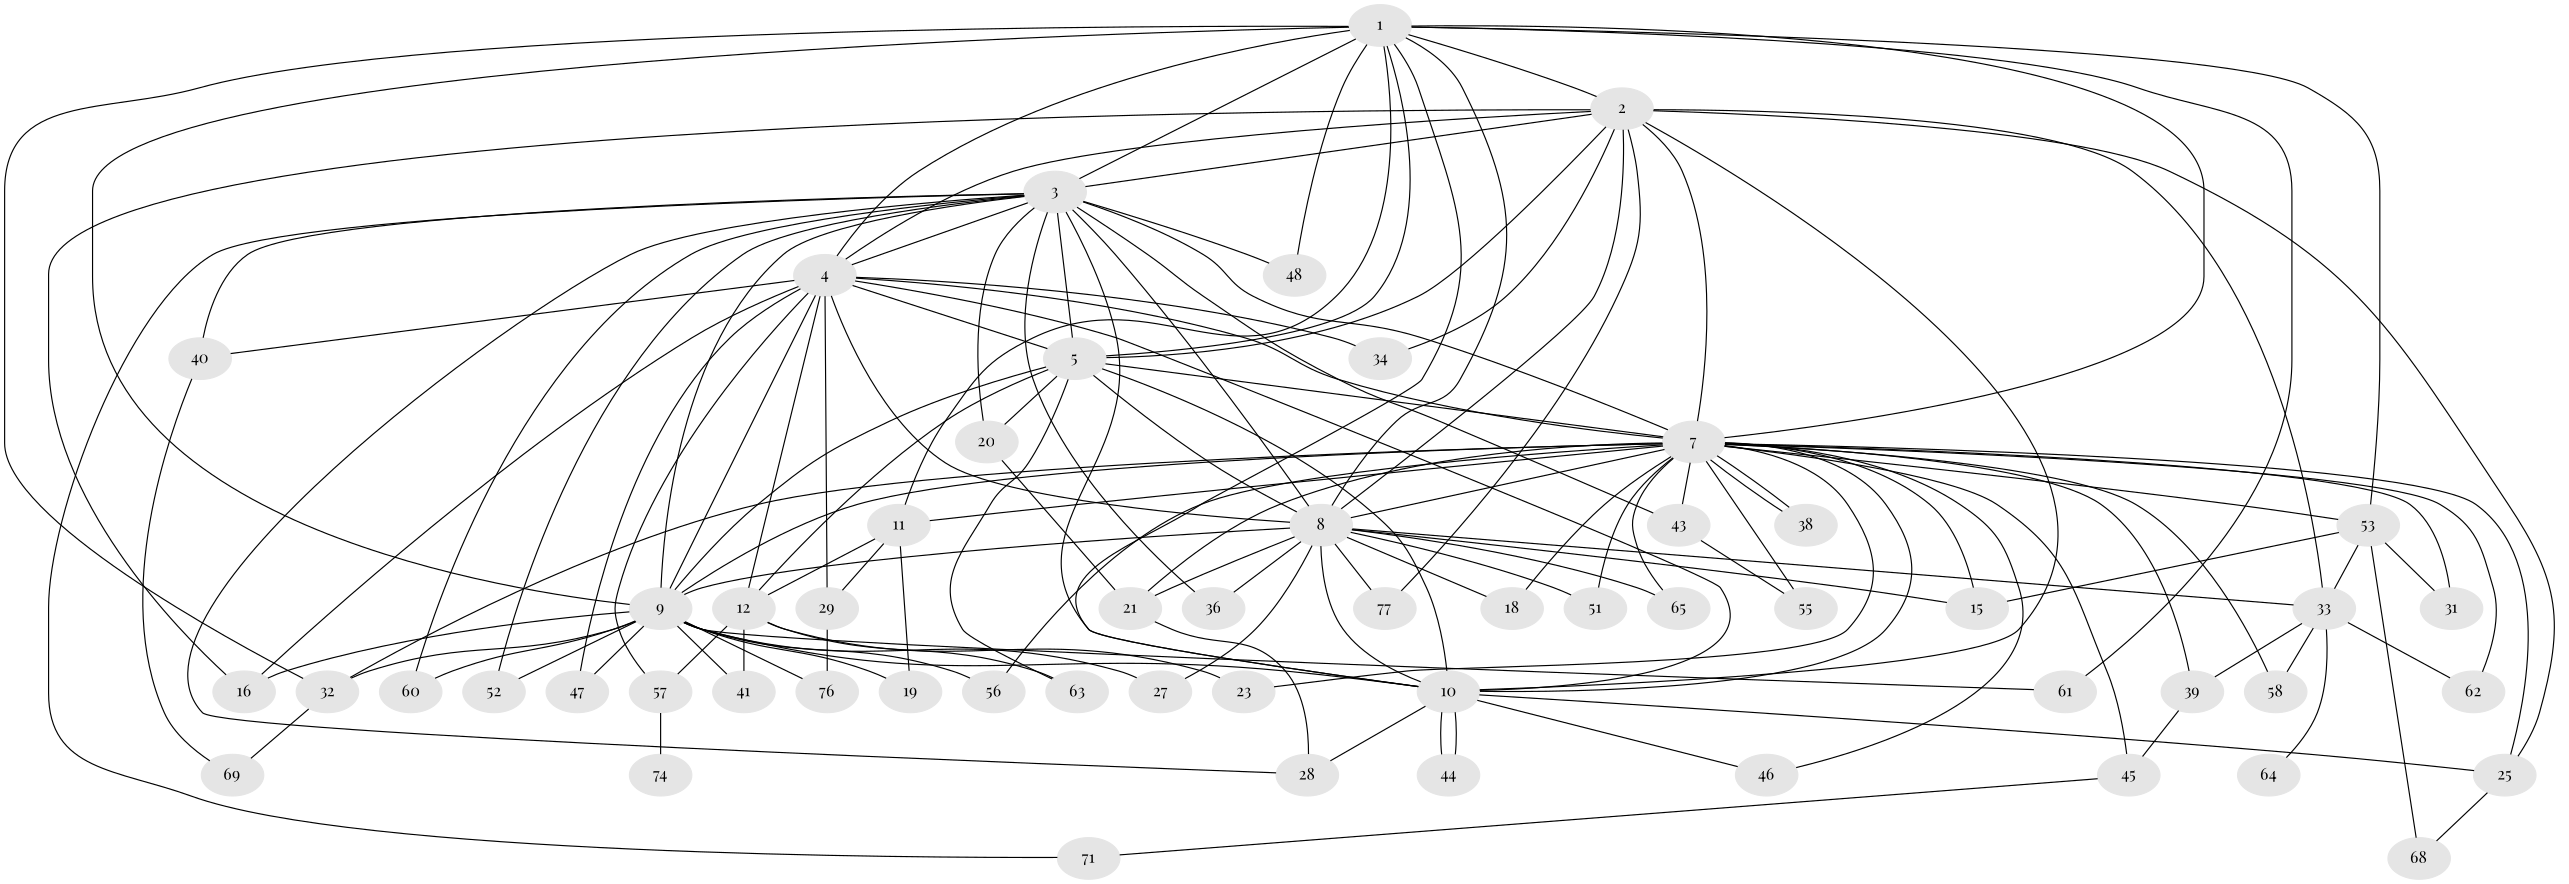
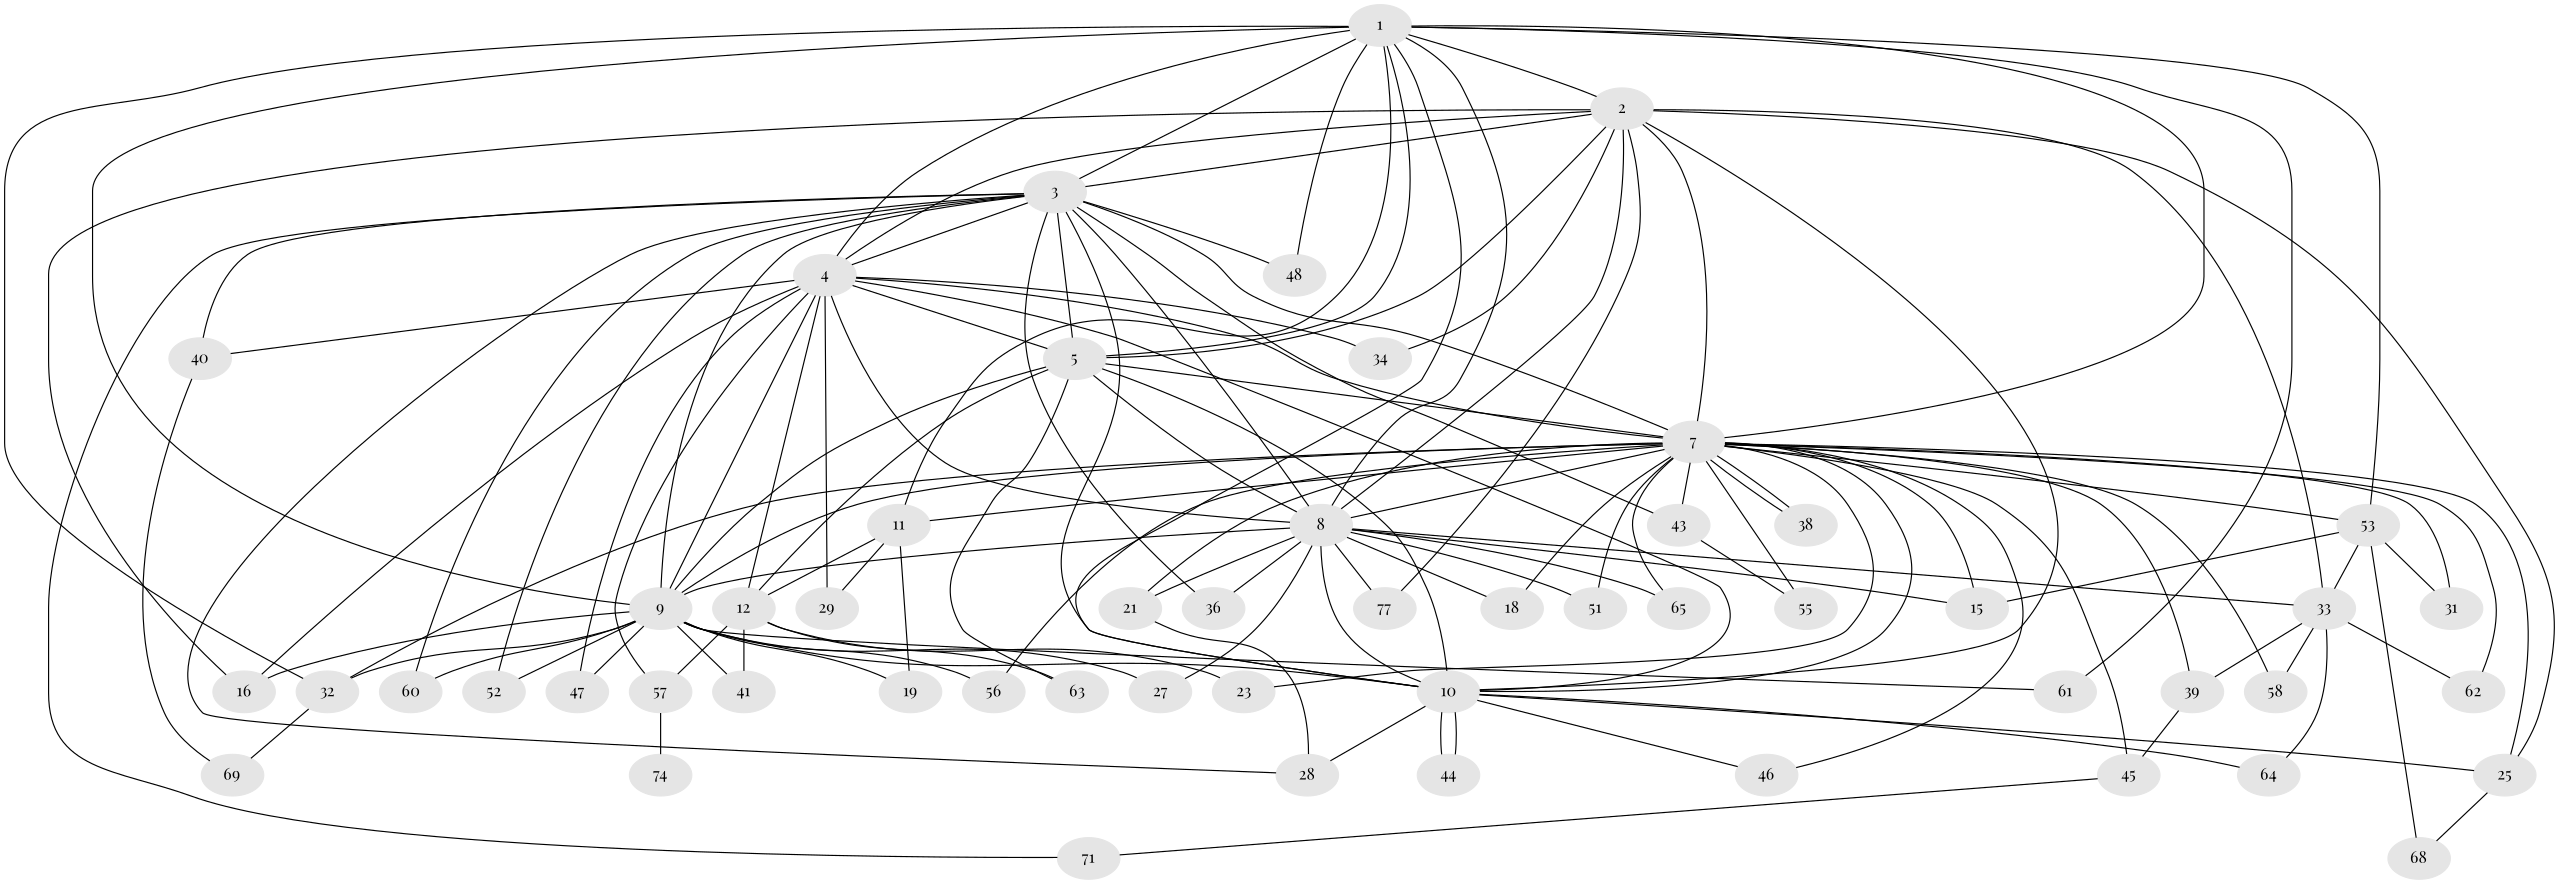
node "20": removed
node "76": removed
edge "10" -- "64": added
